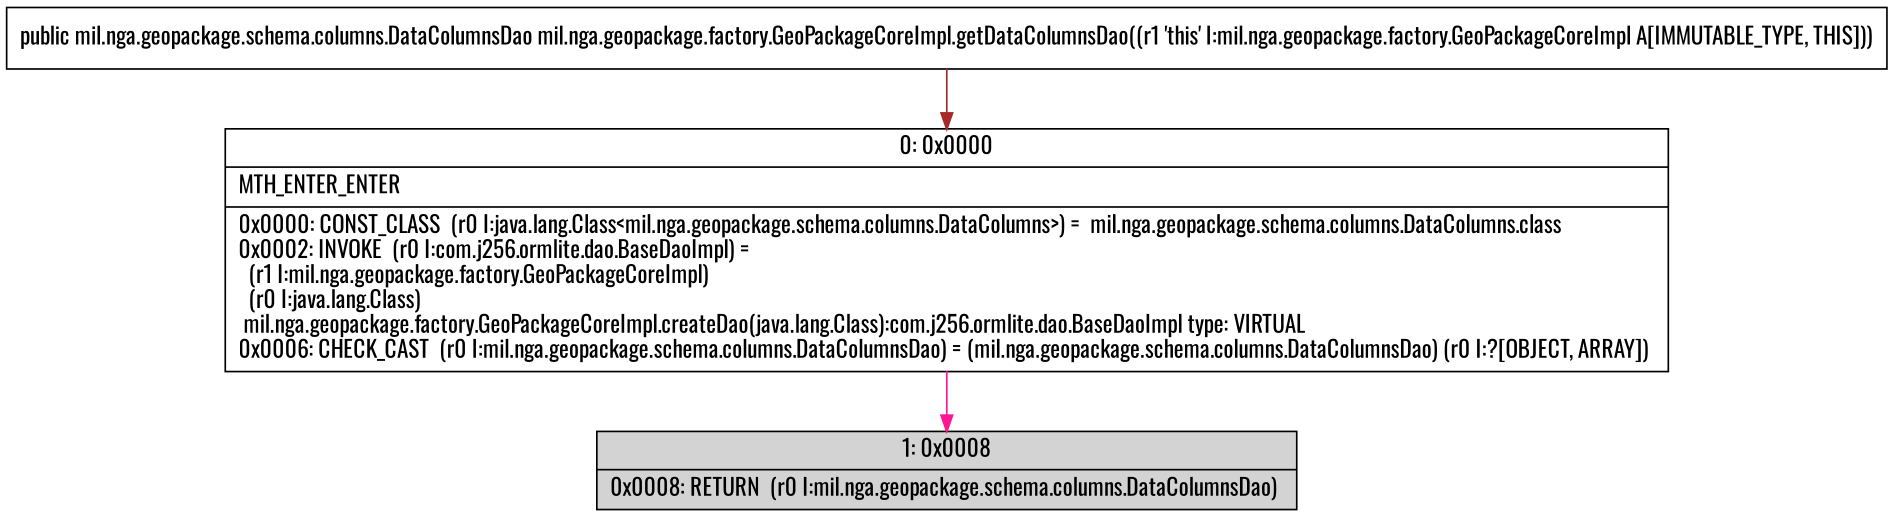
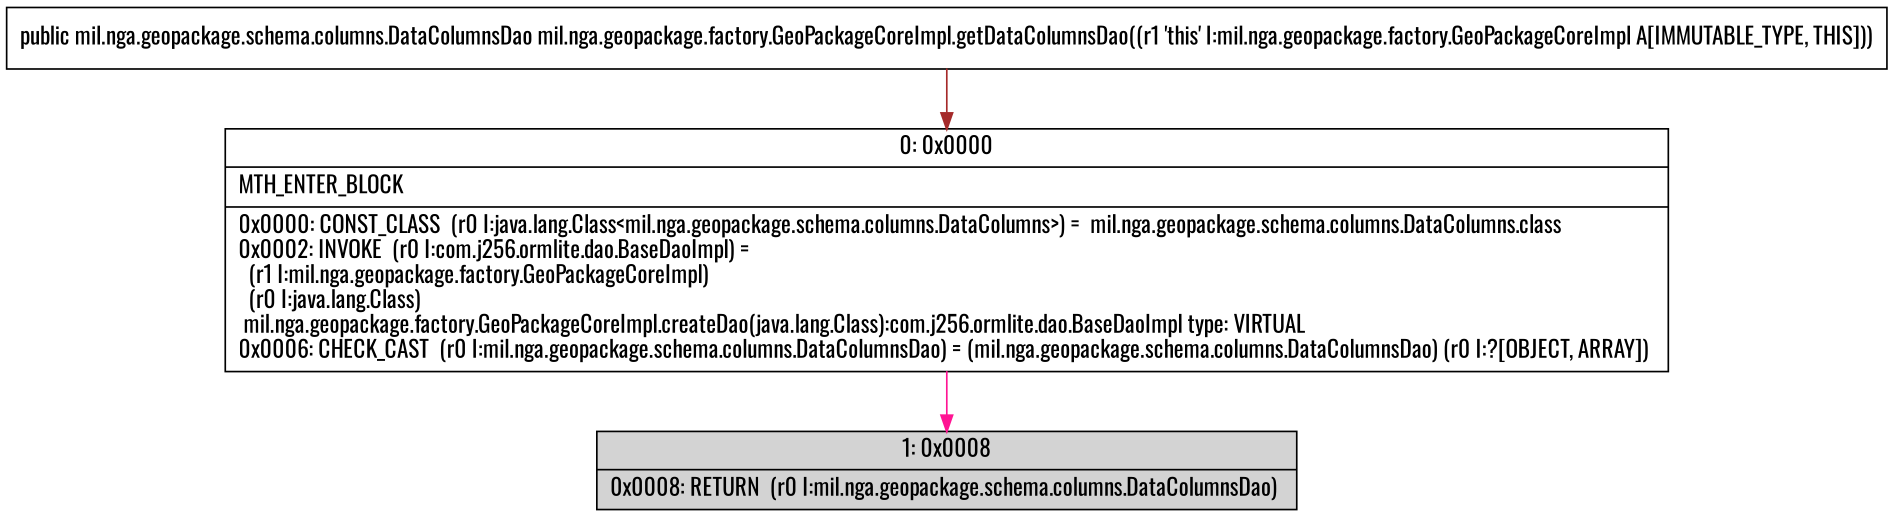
node "0: 0x0000": text "MTH_ENTER_ENTER" -> "MTH_ENTER_BLOCK"
